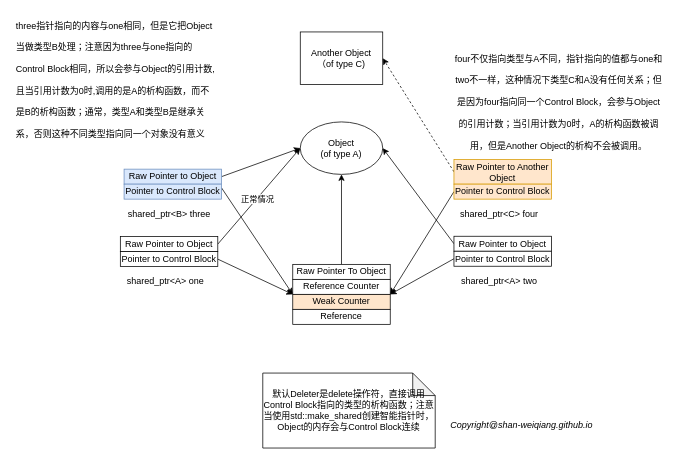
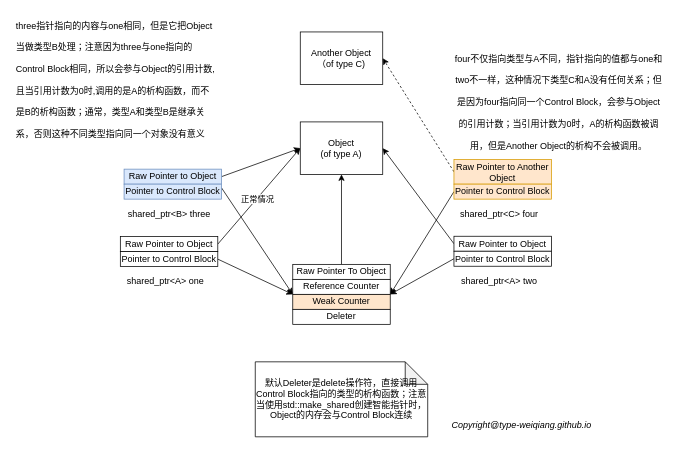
node "Object (of type A)": shape ellipse -> rectangle
node "Reference": label "Reference" -> "Deleter"
node "默认Deleter是delete操作符，直接调用Control Block指向的类型的析构函数；注意当使用std::make_shared创建智能指针时，Object的内存会与Control Block连续": moved (349, 411) -> (342, 399)
node "Copyright@shan-weiqiang.github.io": label "Copyright@shan-weiqiang.github.io" -> "Copyright@type-weiqiang.github.io"
